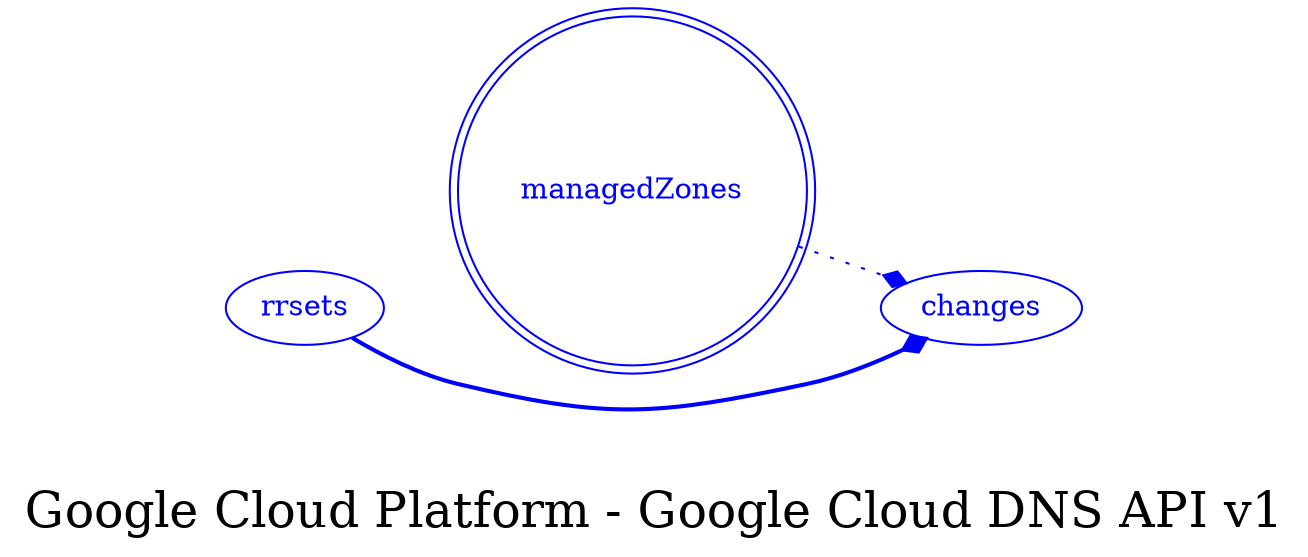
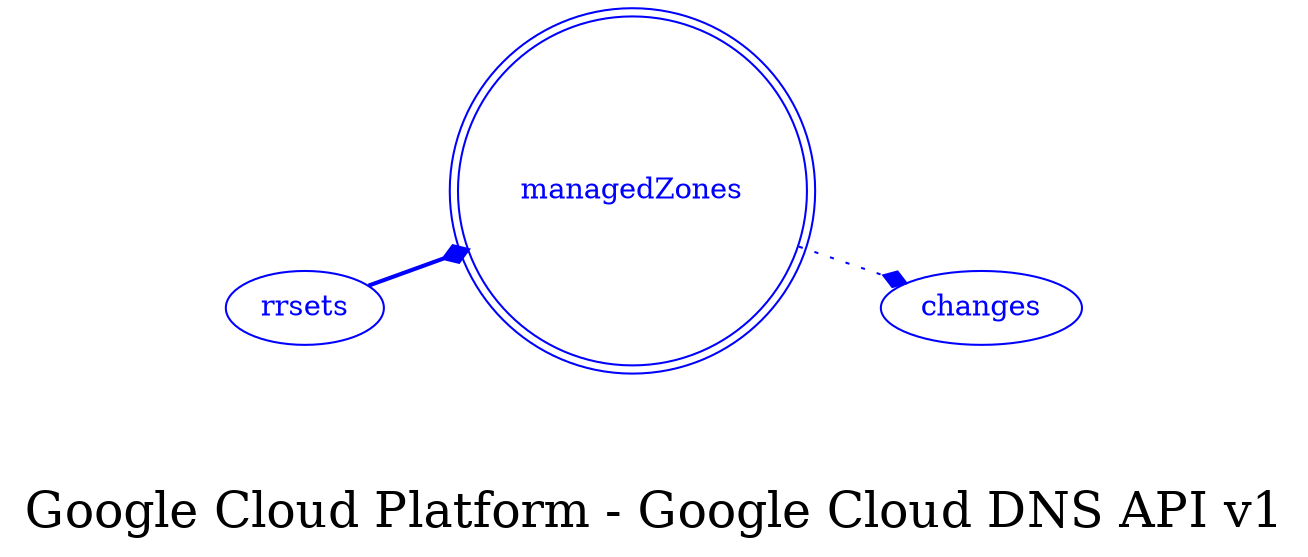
edge "rrsets" -> "changes": now "rrsets" -> "managedZones"
